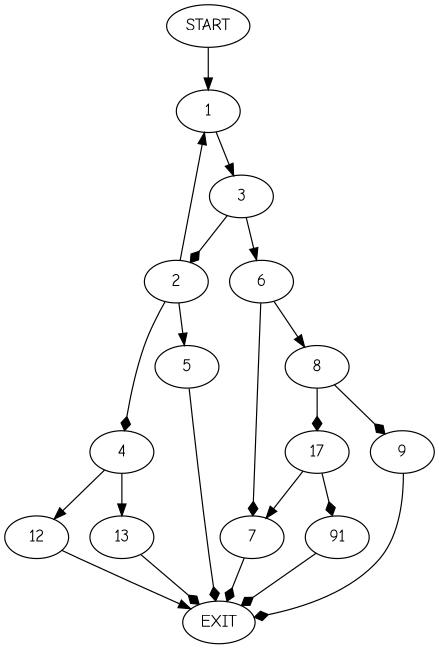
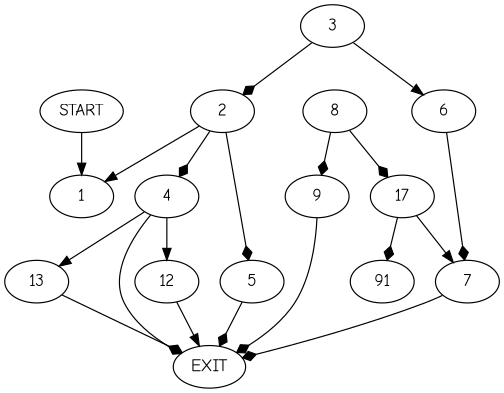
edge "1" -> "3": removed
edge "2" -> "5": arrowhead normal -> diamond
edge "6" -> "8": removed
edge "91" -> "EXIT": now "4" -> "EXIT"
